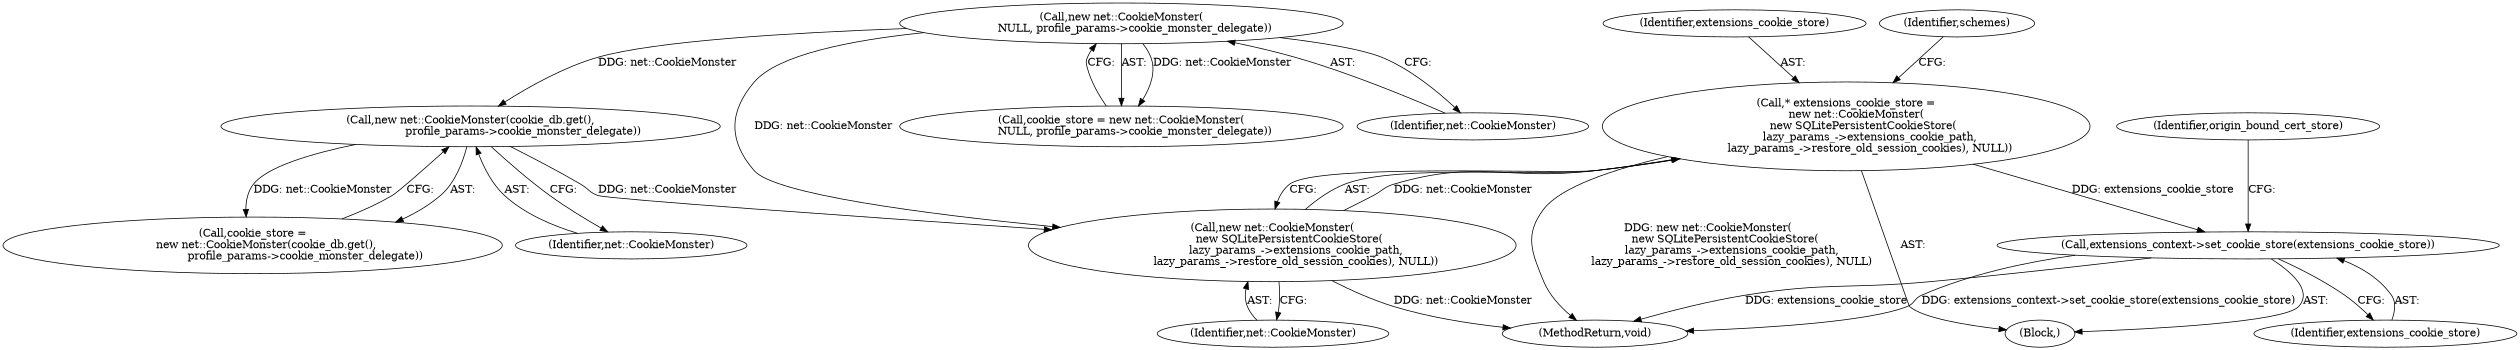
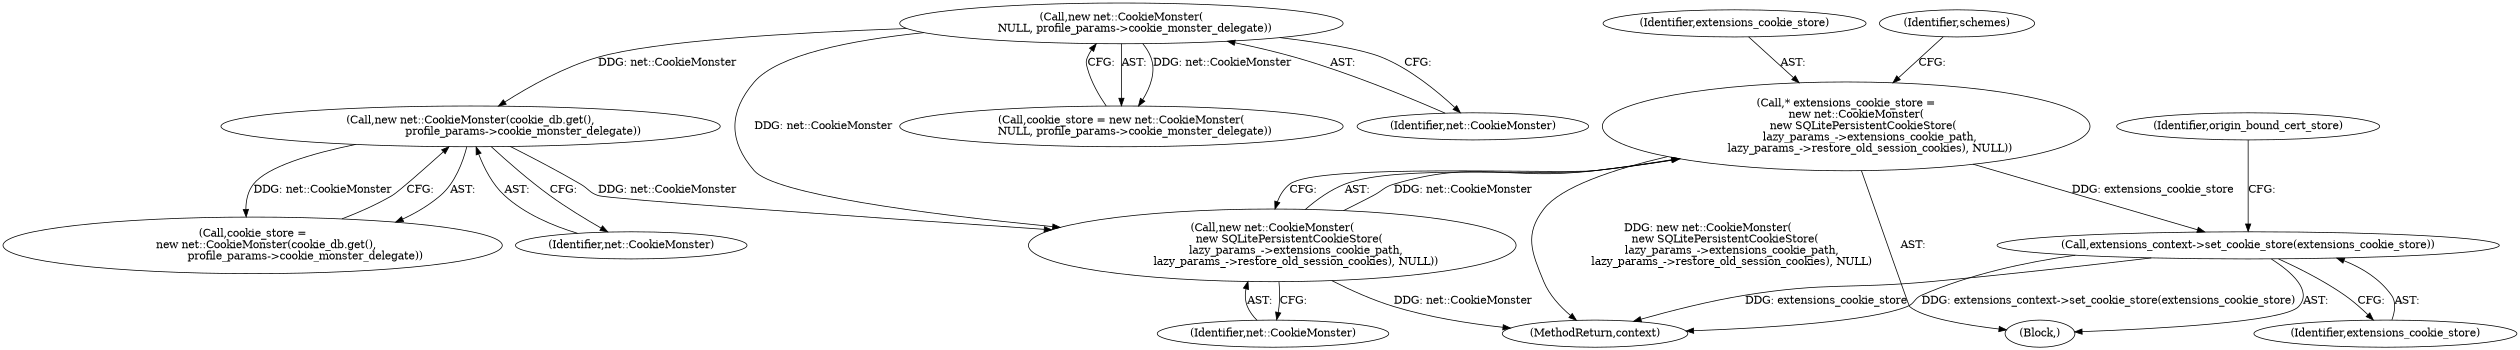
node "(MethodReturn,void)": label "(MethodReturn,void)" -> "(MethodReturn,context)"
